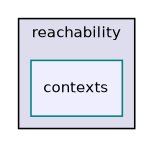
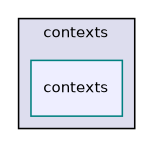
cluster "reachability": label "reachability" -> "contexts"
